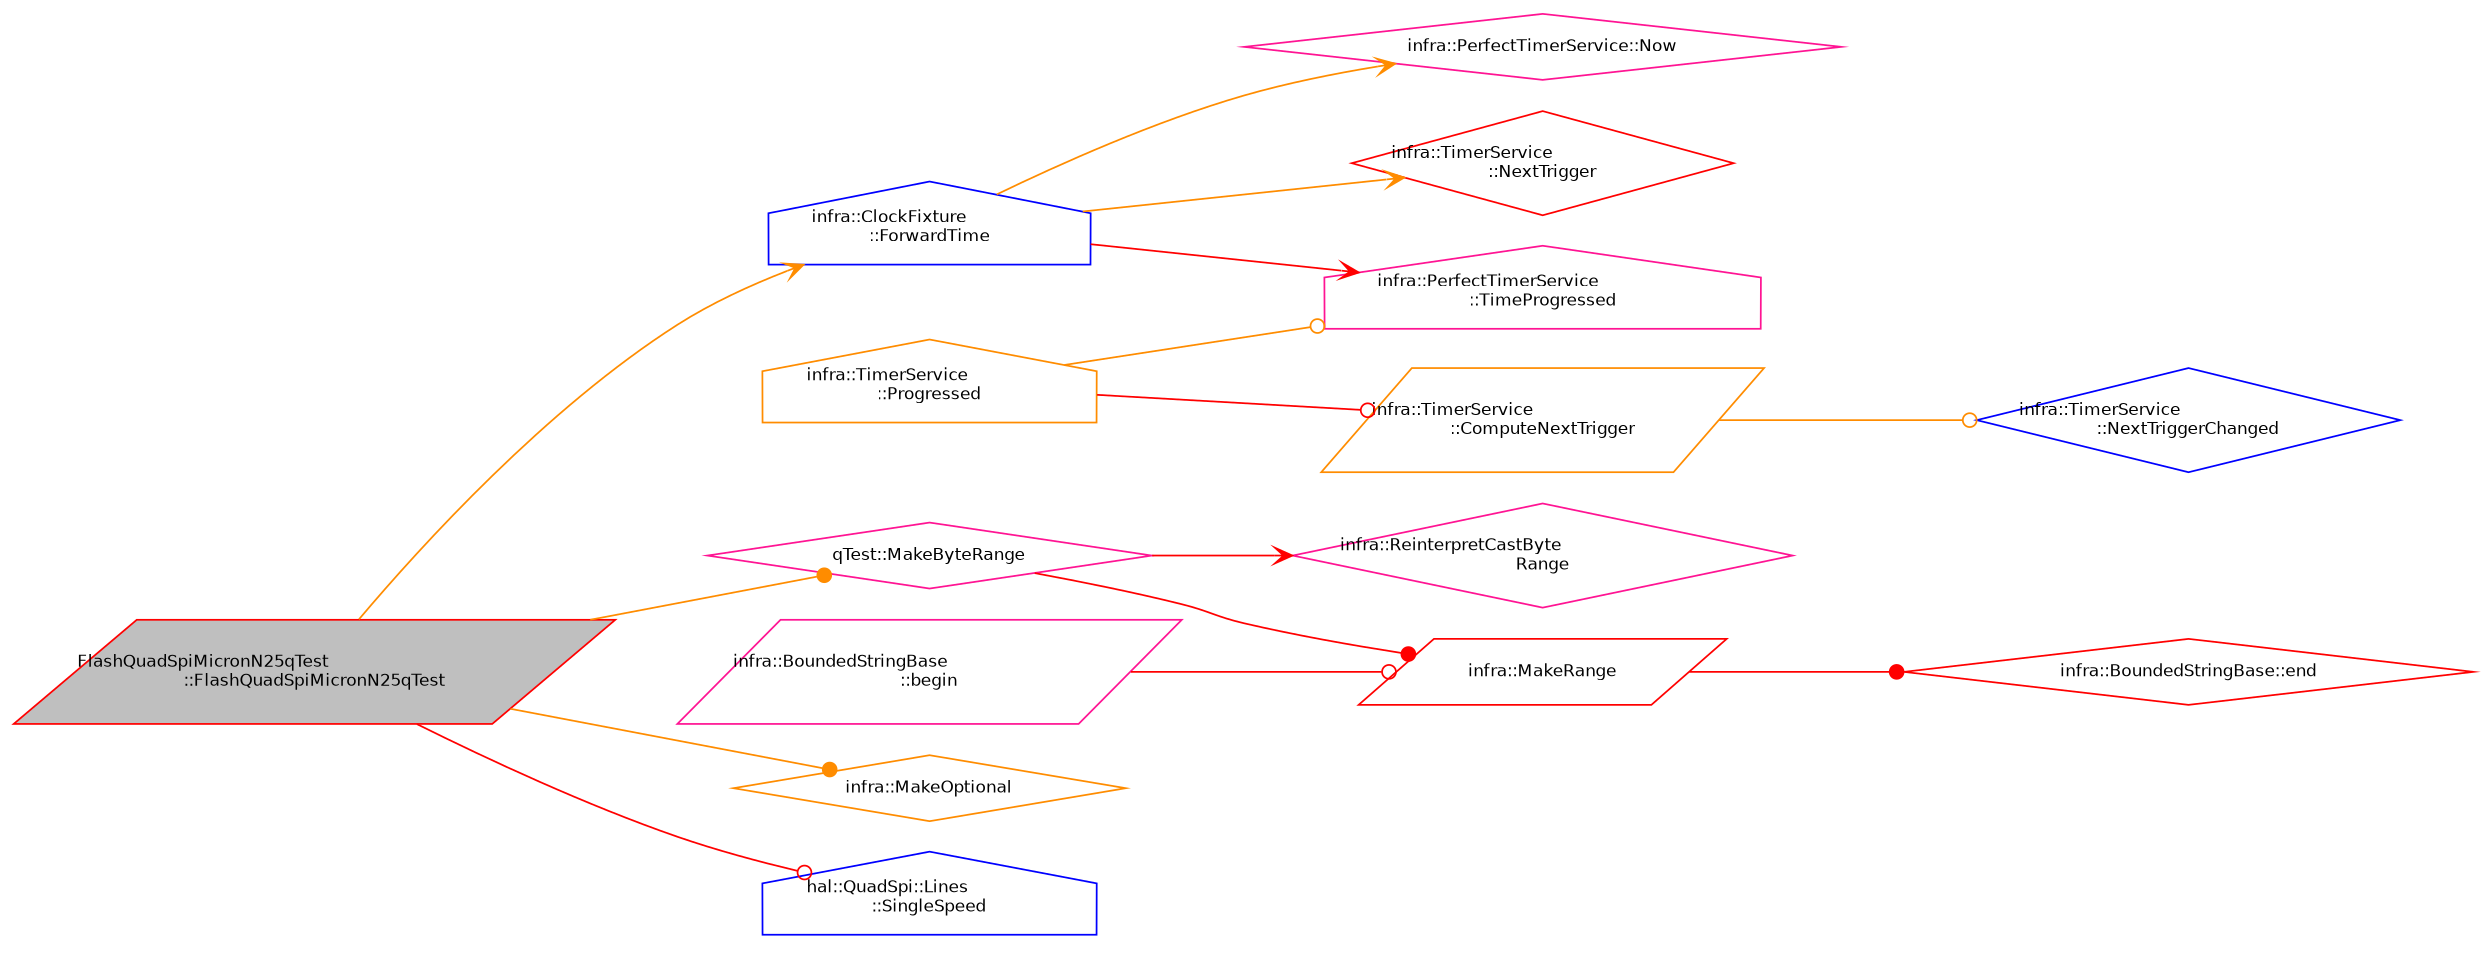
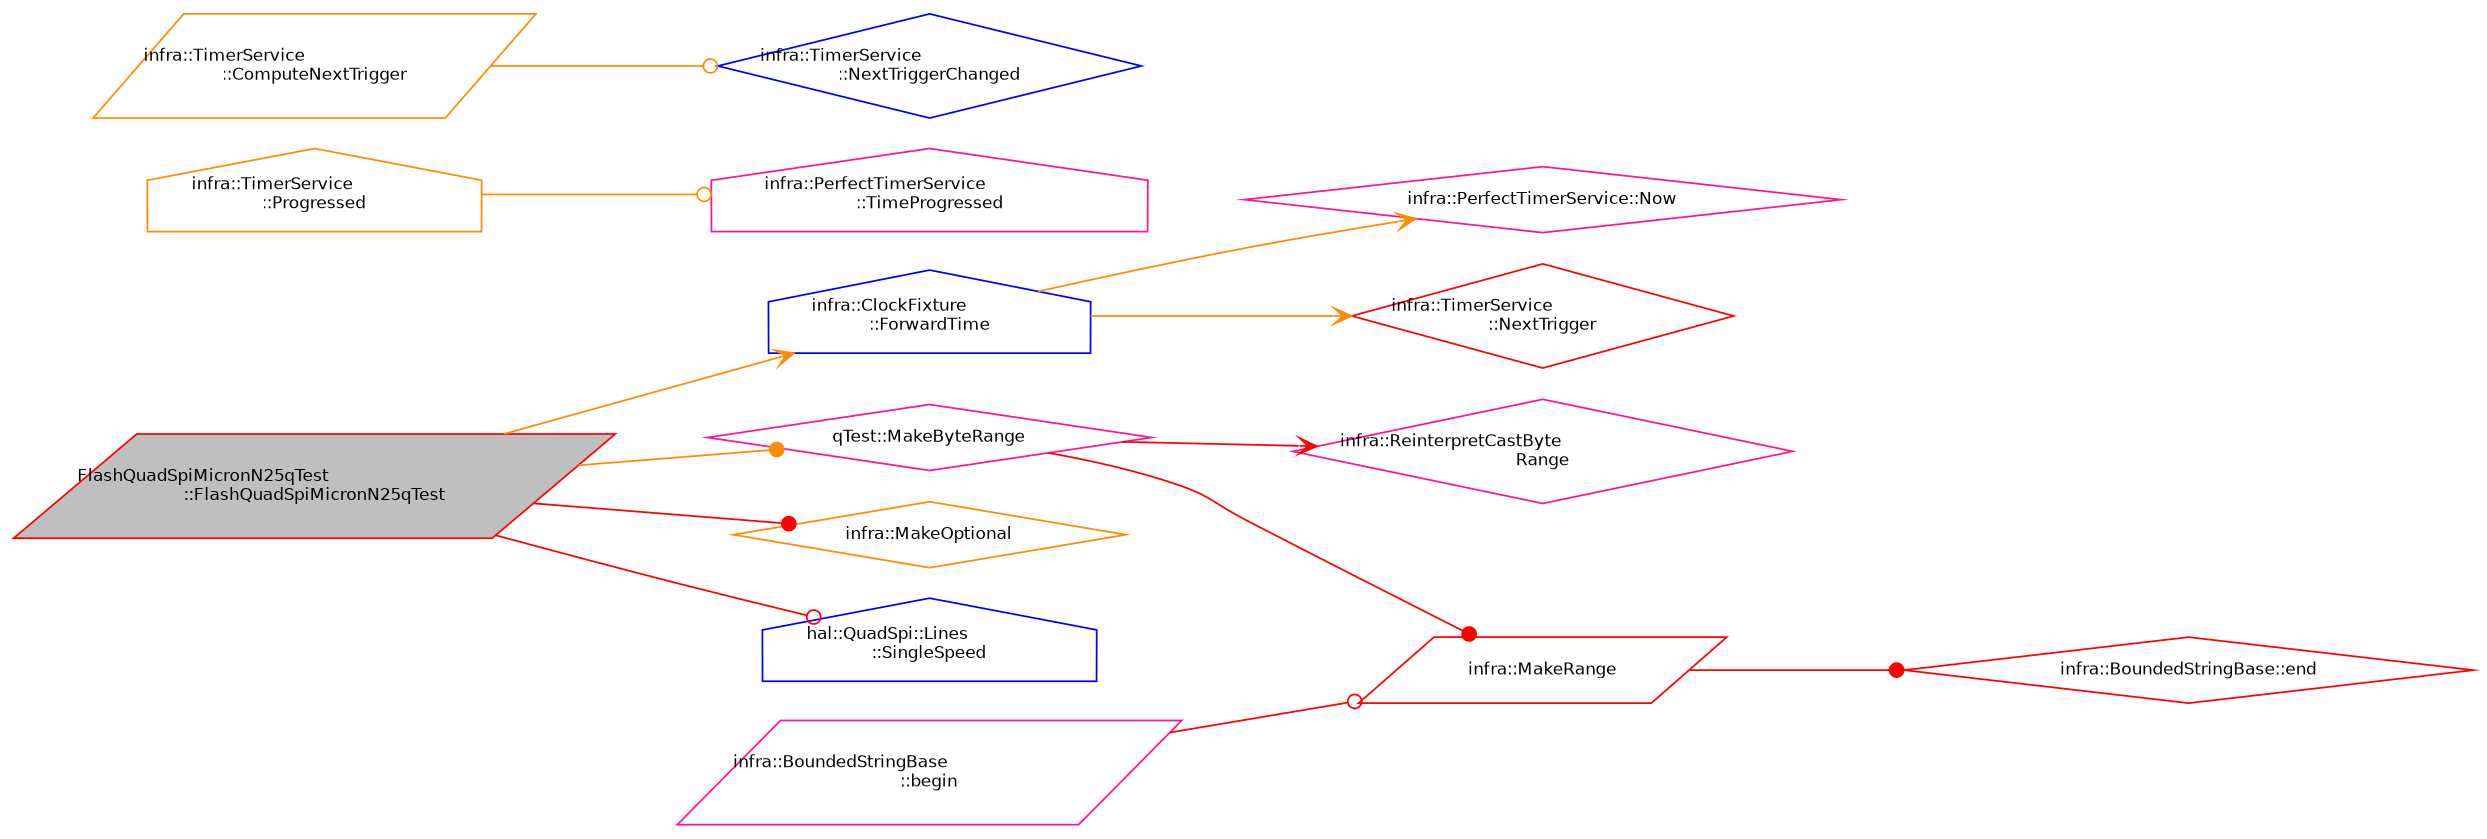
edge "infra::ClockFixture ::ForwardTime" -> "infra::PerfectTimerService ::TimeProgressed": removed
edge "infra::TimerService ::Progressed" -> "infra::TimerService ::ComputeNextTrigger": removed
edge "FlashQuadSpiMicronN25qTest ::FlashQuadSpiMicronN25qTest" -> "infra::MakeOptional": color darkorange -> red
